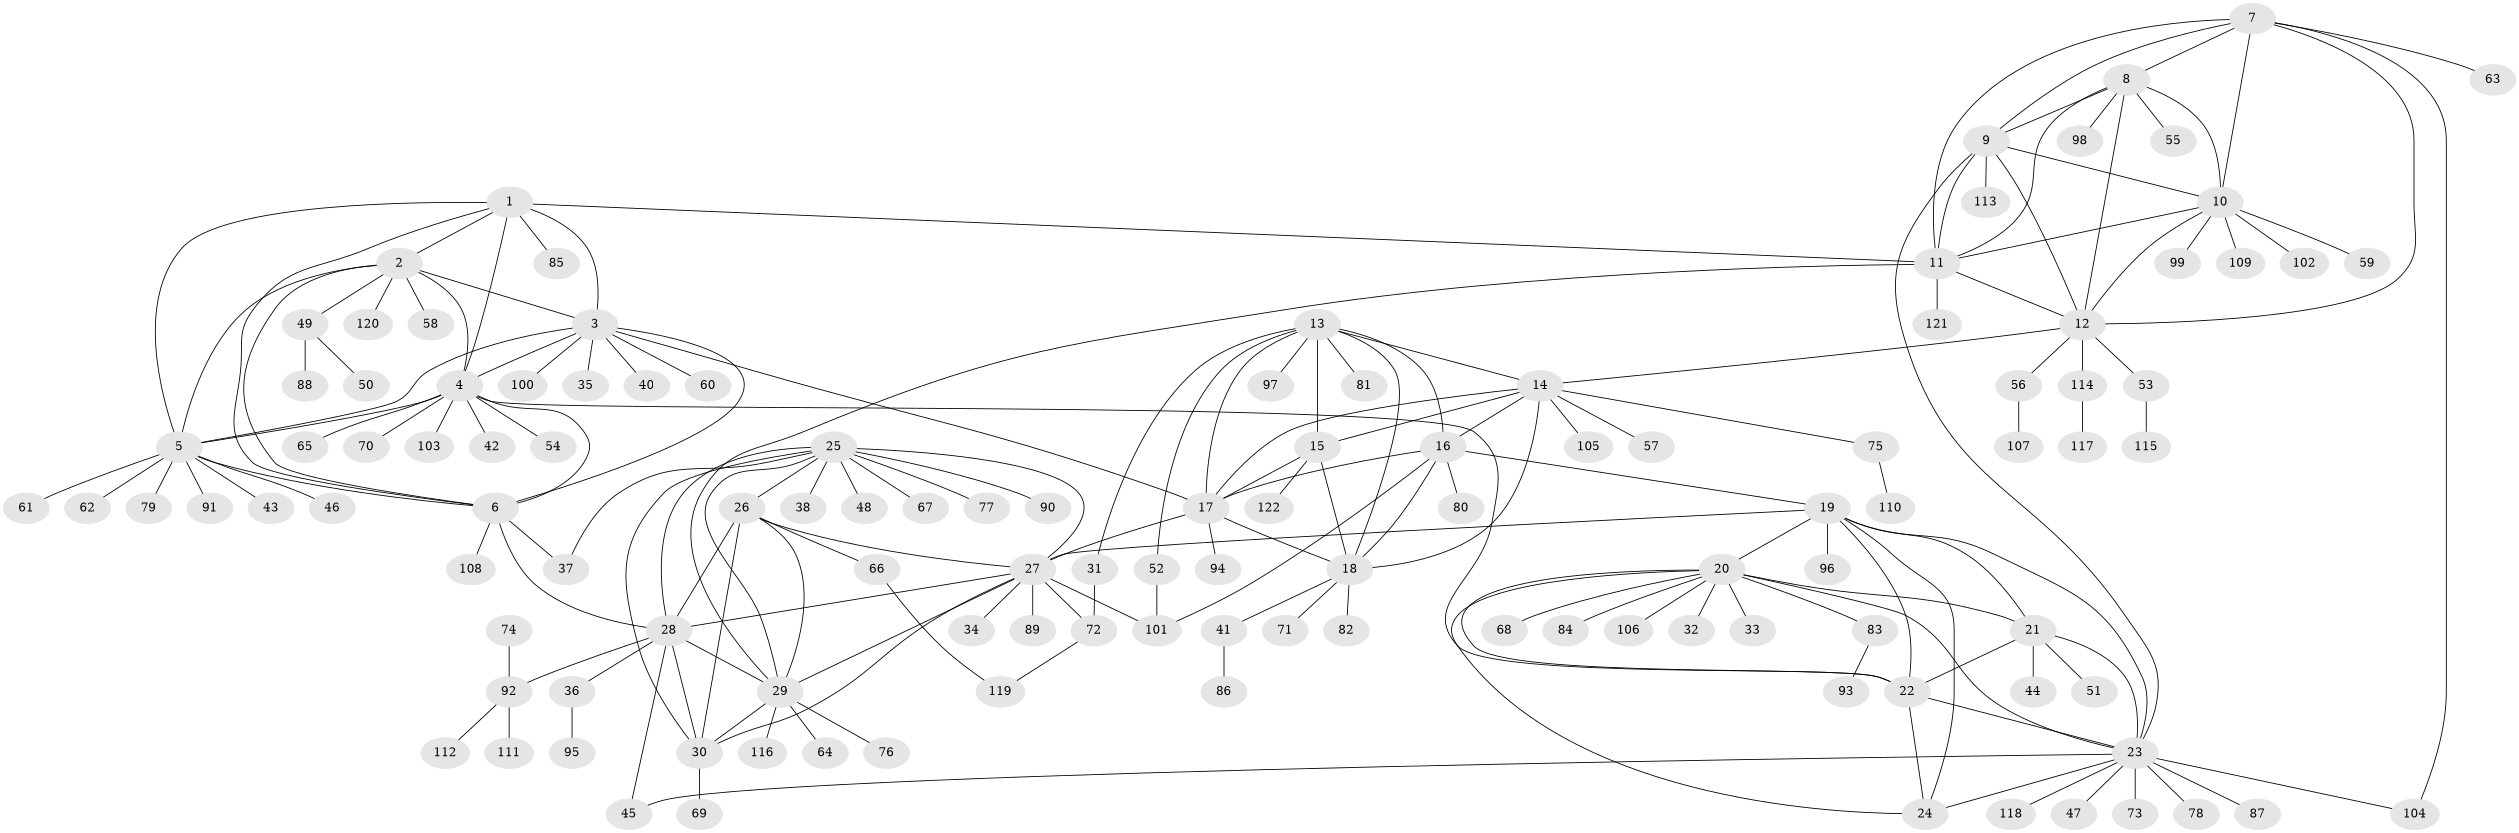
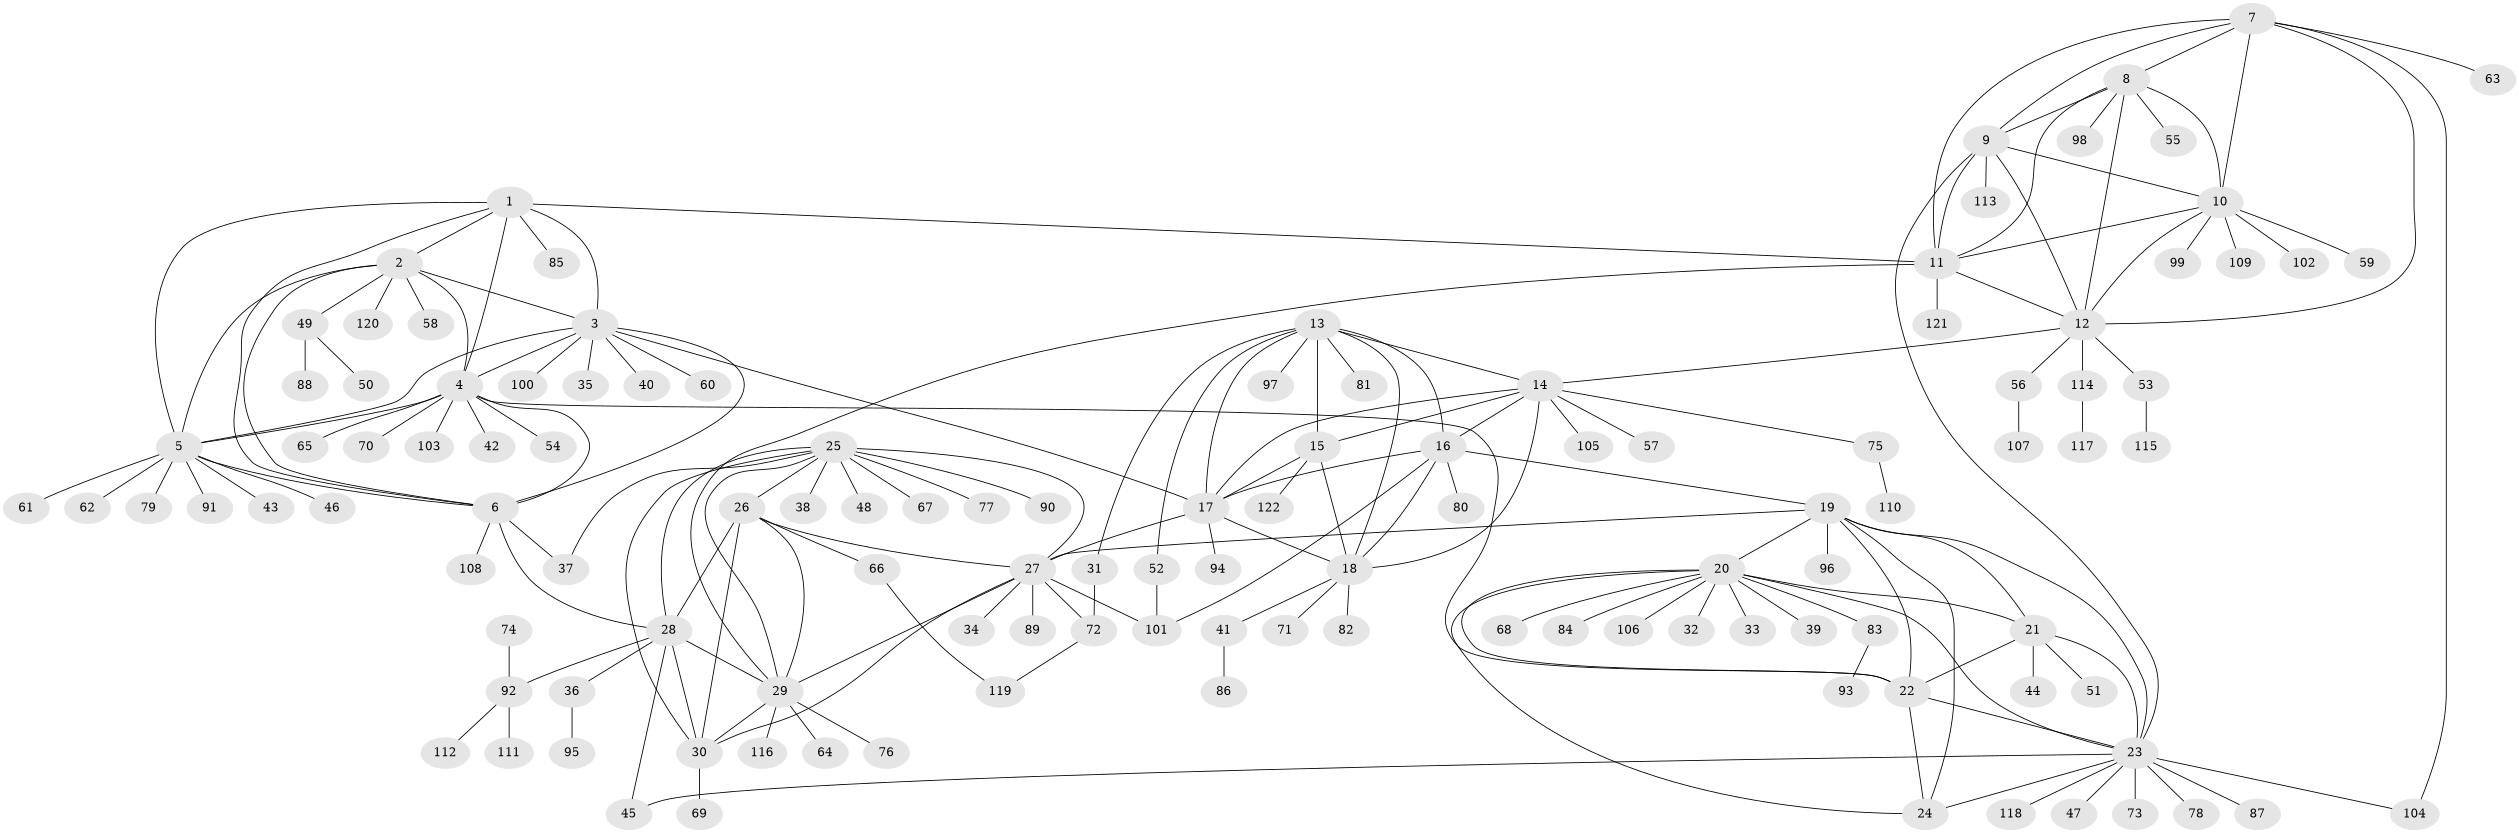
edge "27" -- "28": removed
node "39": added
